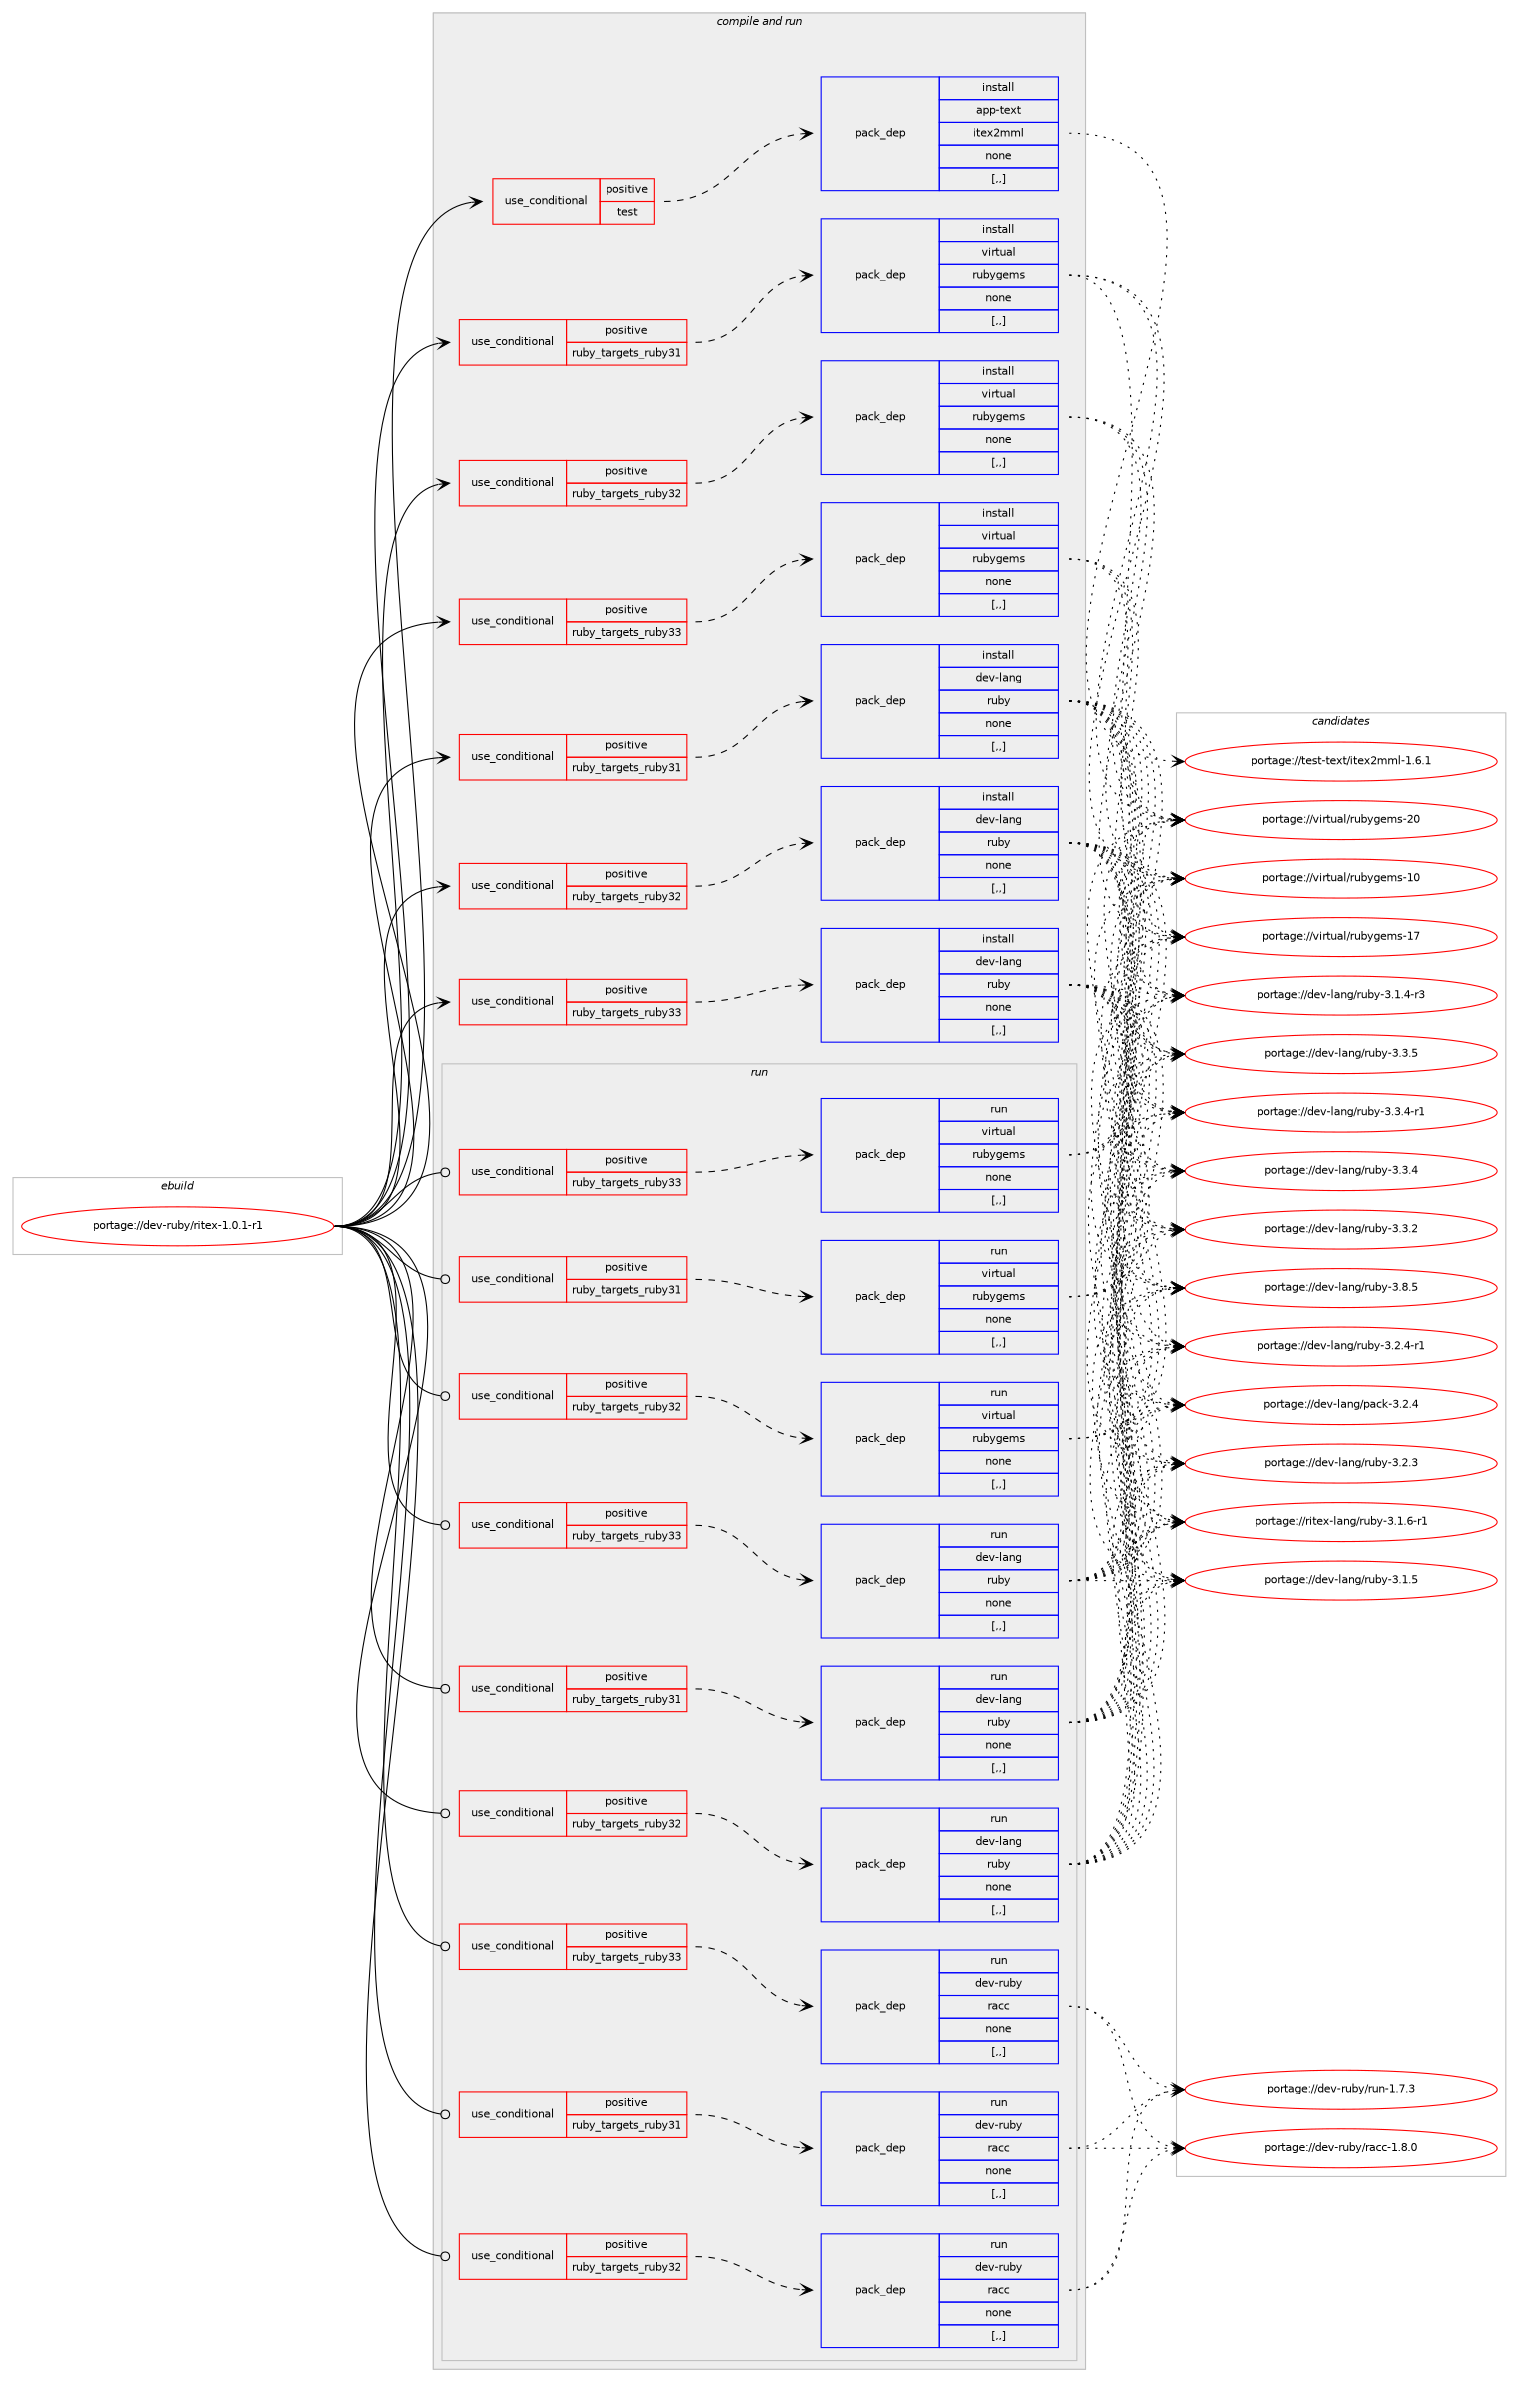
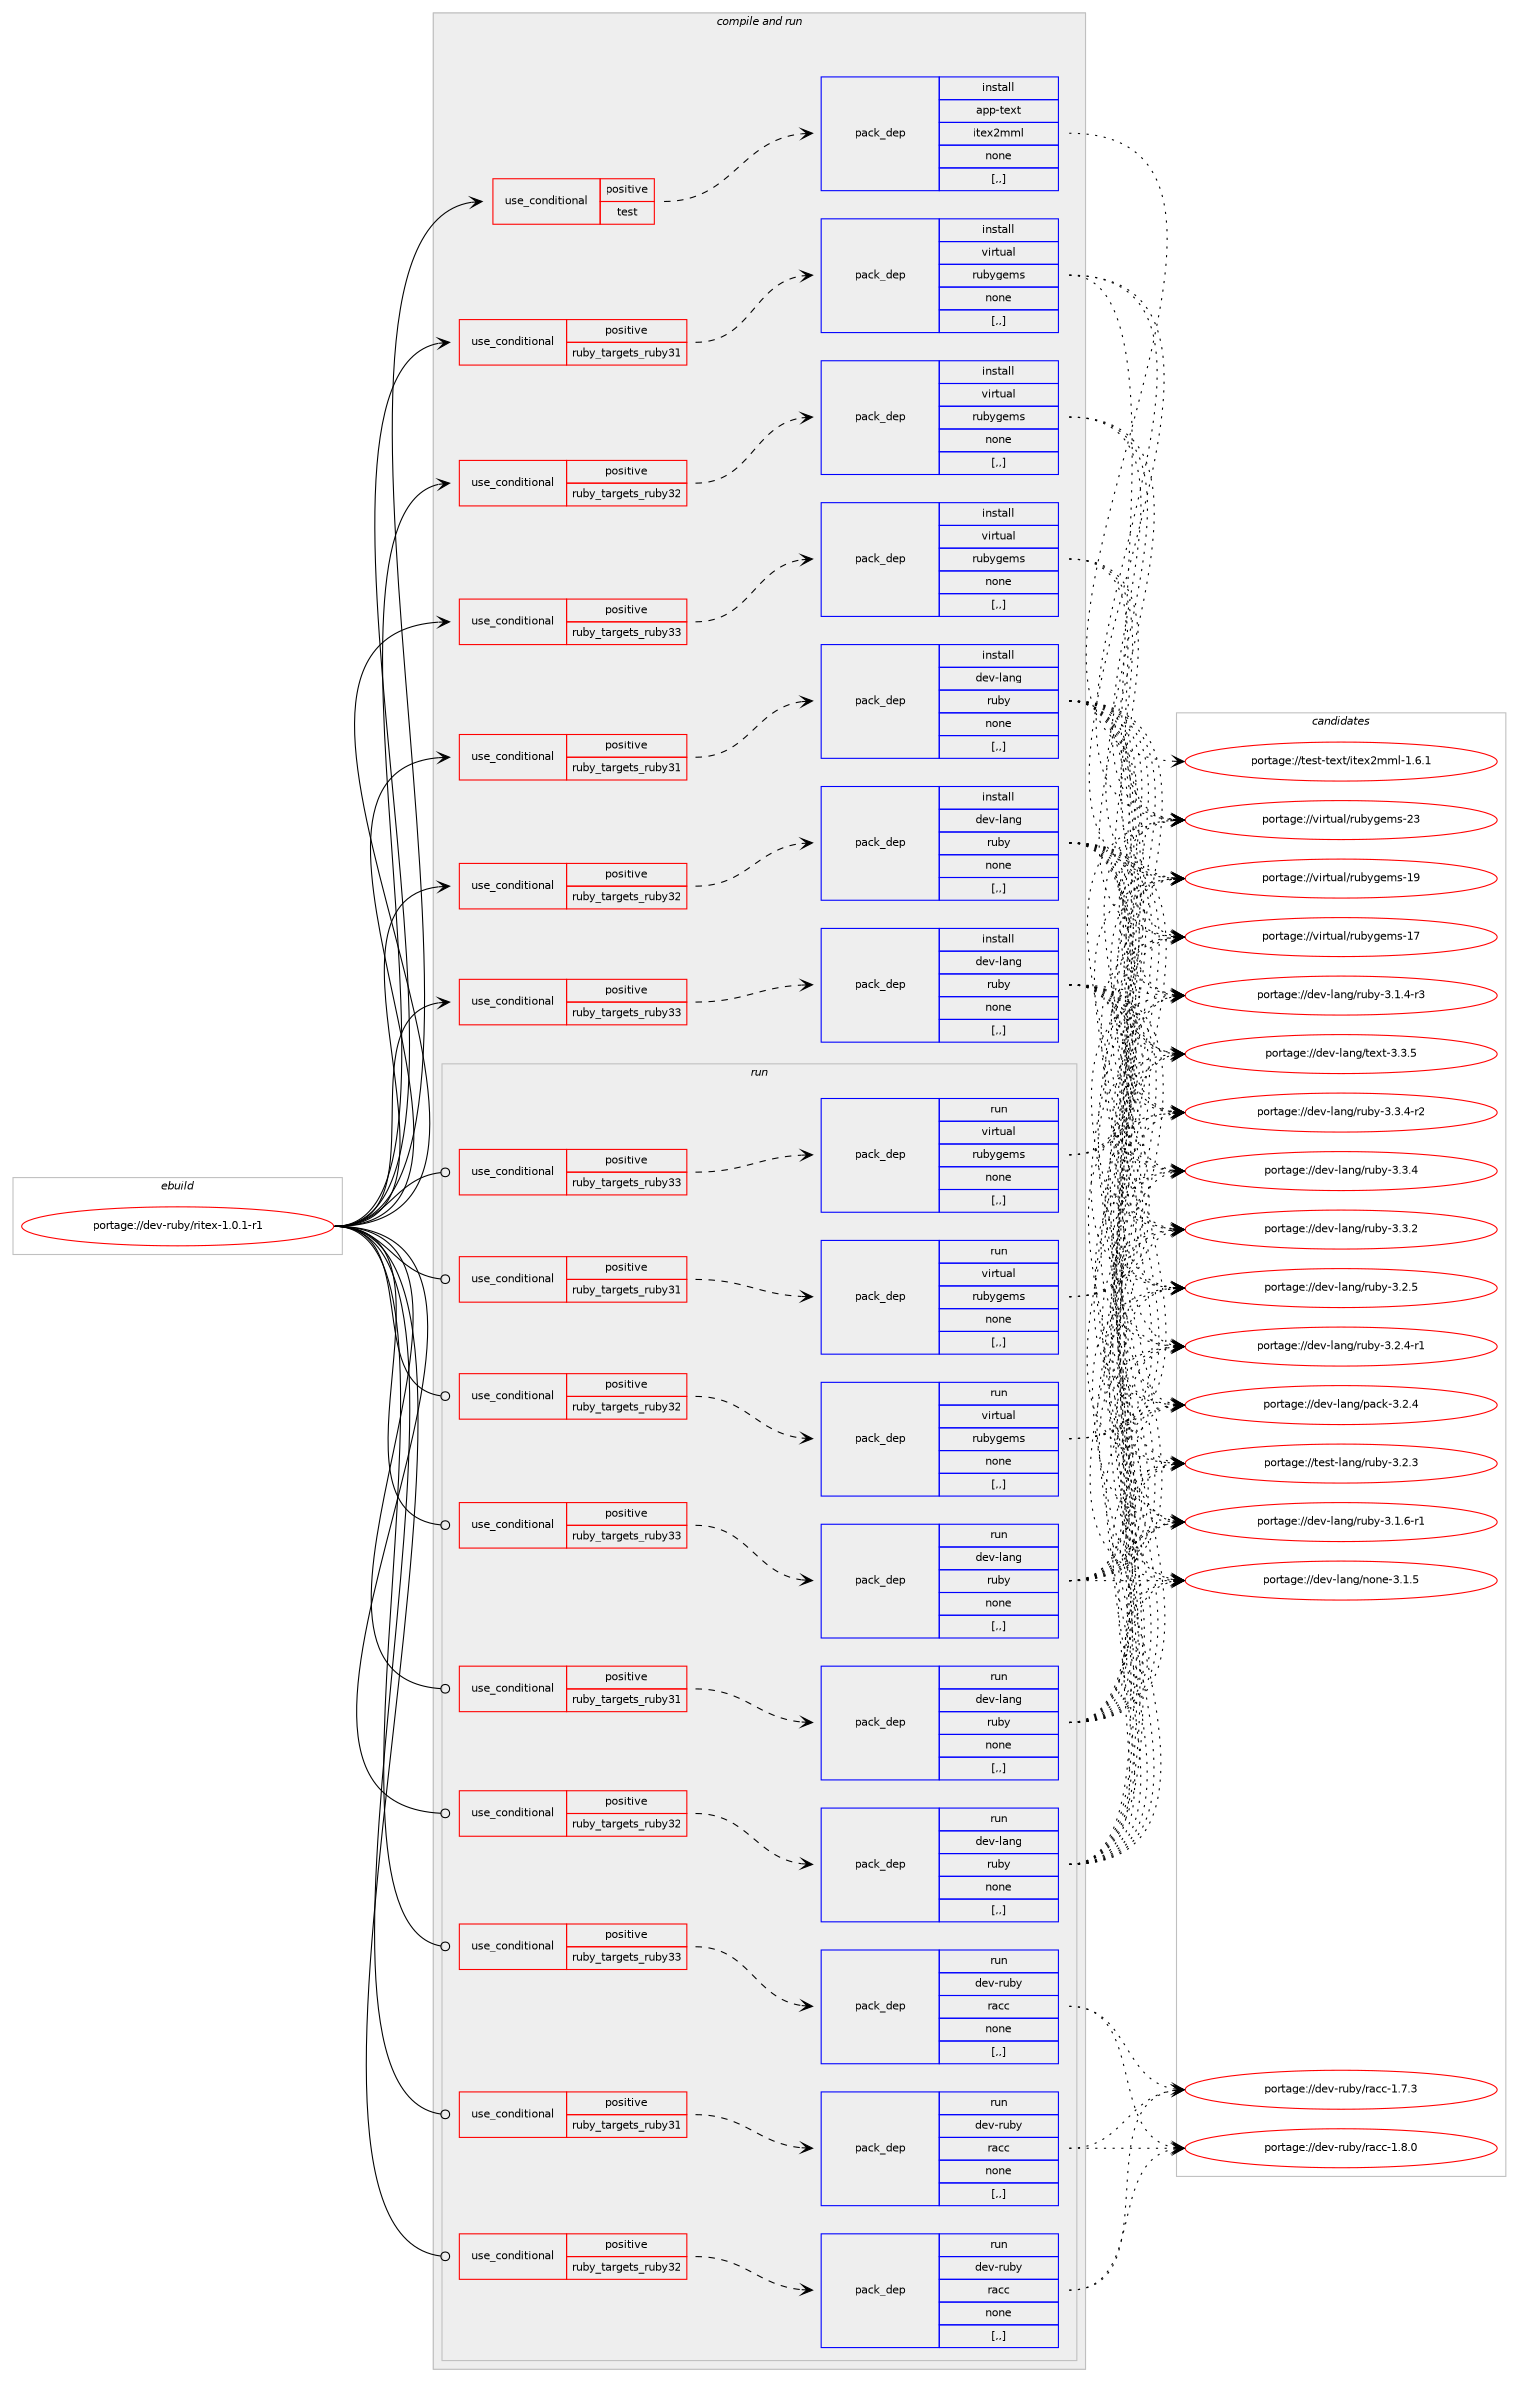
node "portage://virtual/rubygems-20": label "portage://virtual/rubygems-20" -> "portage://virtual/rubygems-23"
node "portage://virtual/rubygems-10": label "portage://virtual/rubygems-10" -> "portage://virtual/rubygems-19"
node "portage://dev-lang/ruby-3.3.5": label "portage://dev-lang/ruby-3.3.5" -> "portage://dev-lang/text-3.3.5"
node "portage://dev-lang/ruby-3.3.4-r1": label "portage://dev-lang/ruby-3.3.4-r1" -> "portage://dev-lang/ruby-3.3.4-r2"
node "portage://dev-lang/ruby-3.8.5": label "portage://dev-lang/ruby-3.8.5" -> "portage://dev-lang/ruby-3.2.5"
node "portage://dev-lang/ruby-3.2.3": label "portage://dev-lang/ruby-3.2.3" -> "portage://test-lang/ruby-3.2.3"
node "portage://ritex-lang/ruby-3.1.6-r1": label "portage://ritex-lang/ruby-3.1.6-r1" -> "portage://dev-lang/ruby-3.1.6-r1"
node "portage://dev-lang/ruby-3.1.5": label "portage://dev-lang/ruby-3.1.5" -> "portage://dev-lang/none-3.1.5"
node "portage://dev-ruby/run-1.7.3": label "portage://dev-ruby/run-1.7.3" -> "portage://dev-ruby/racc-1.7.3"
